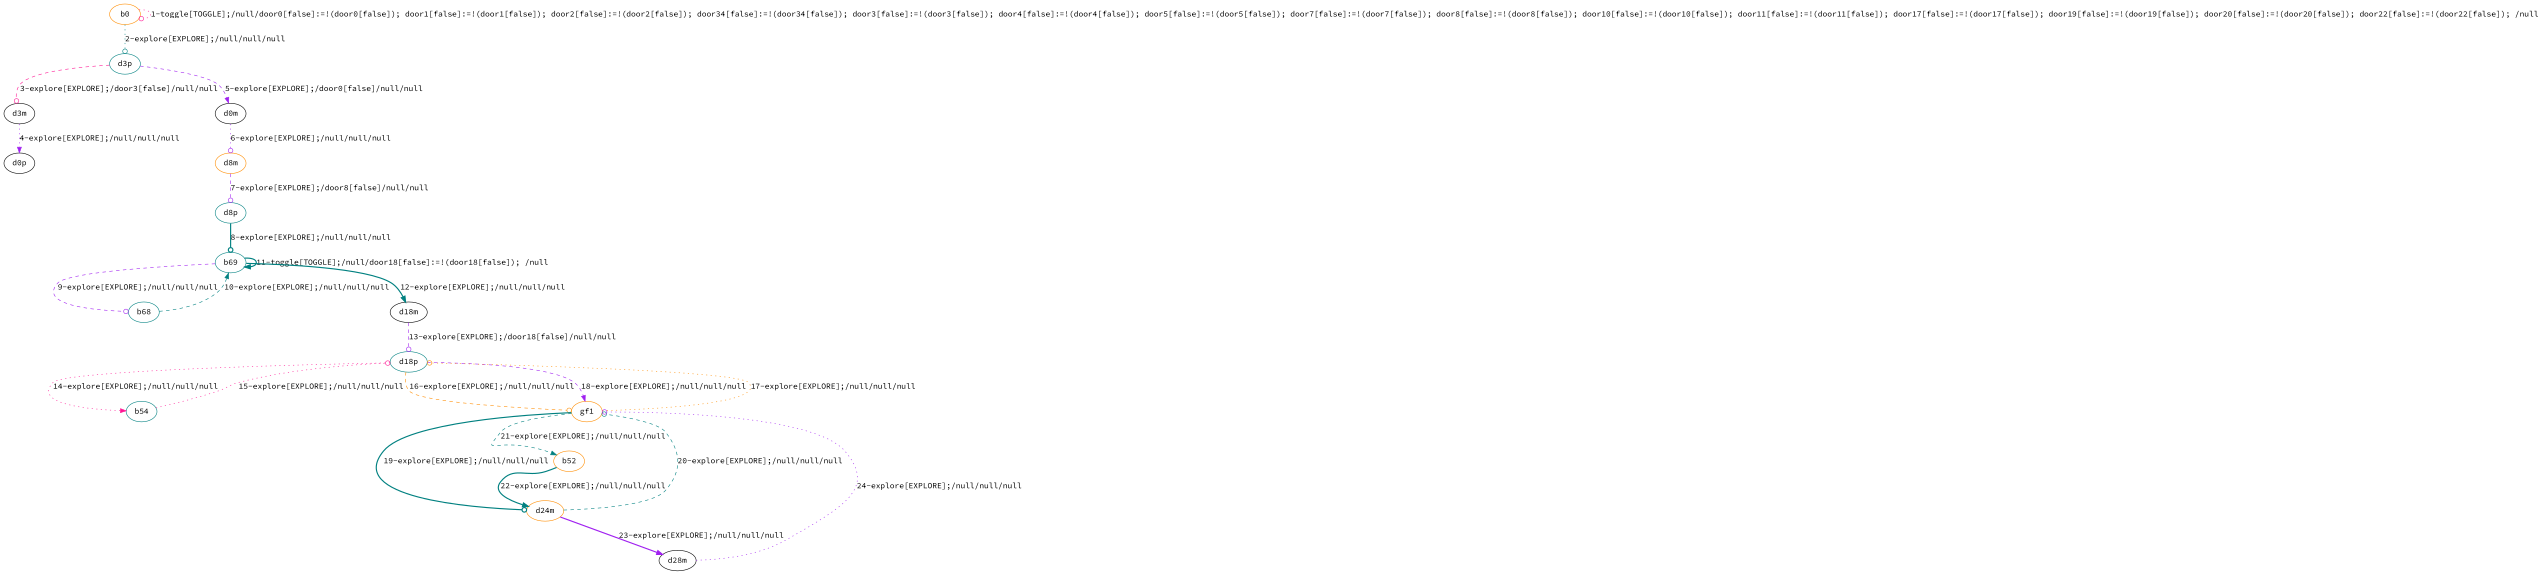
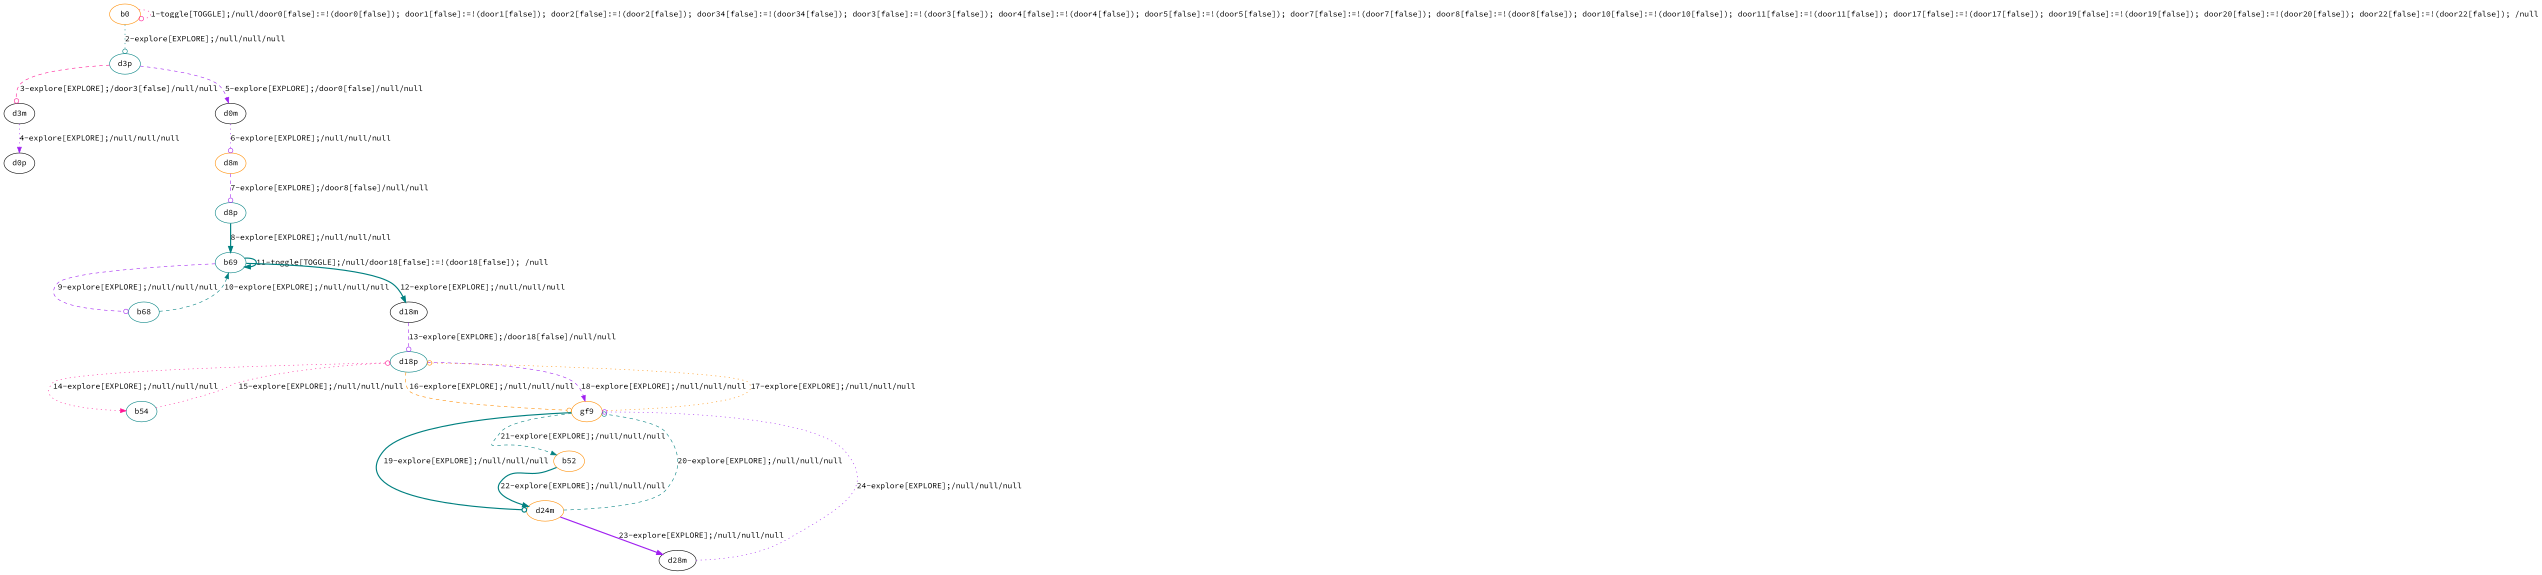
edge "d8p" -> "b69": arrowhead odot -> normal
node "gf1": label "gf1" -> "gf9"
